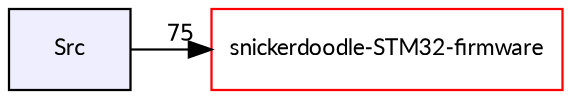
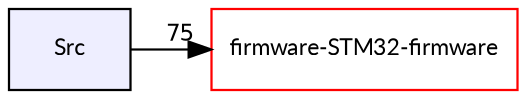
node "snickerdoodle-STM32-firmware": label "snickerdoodle-STM32-firmware" -> "firmware-STM32-firmware"
